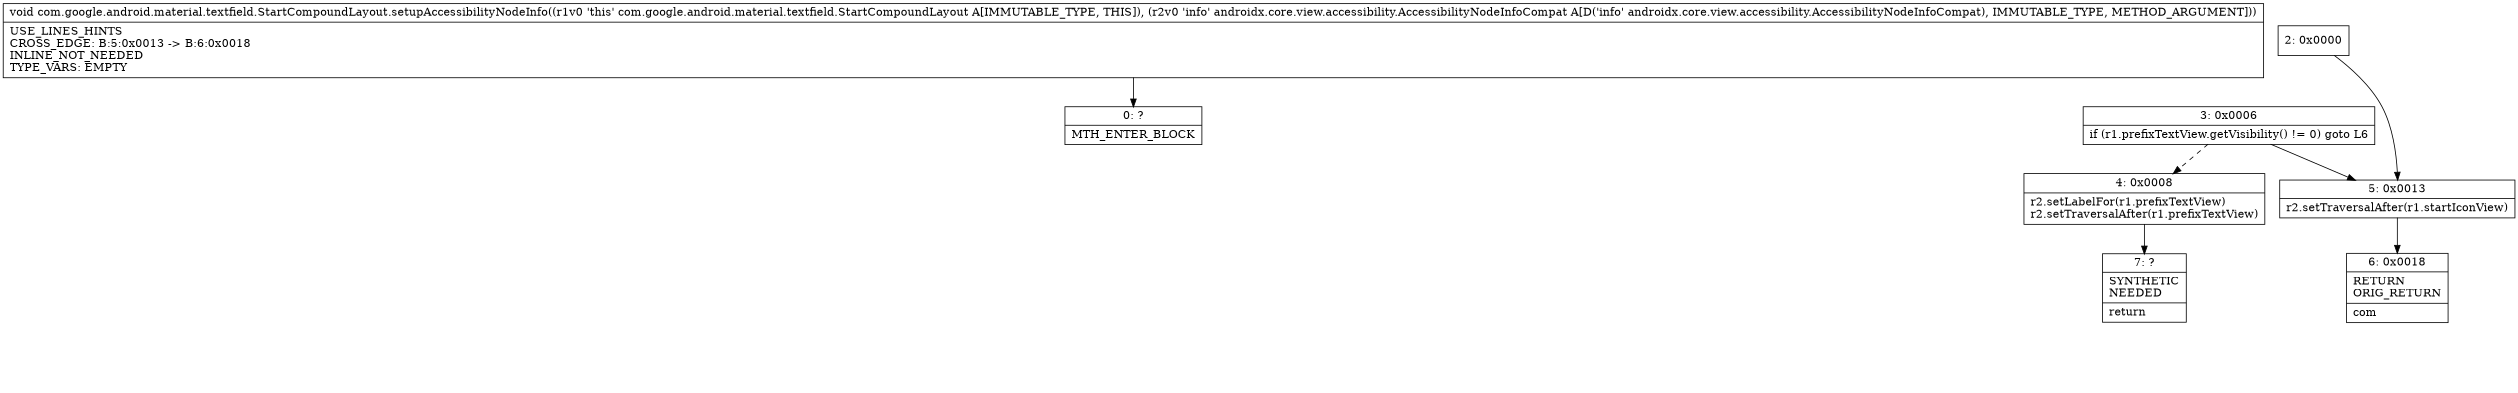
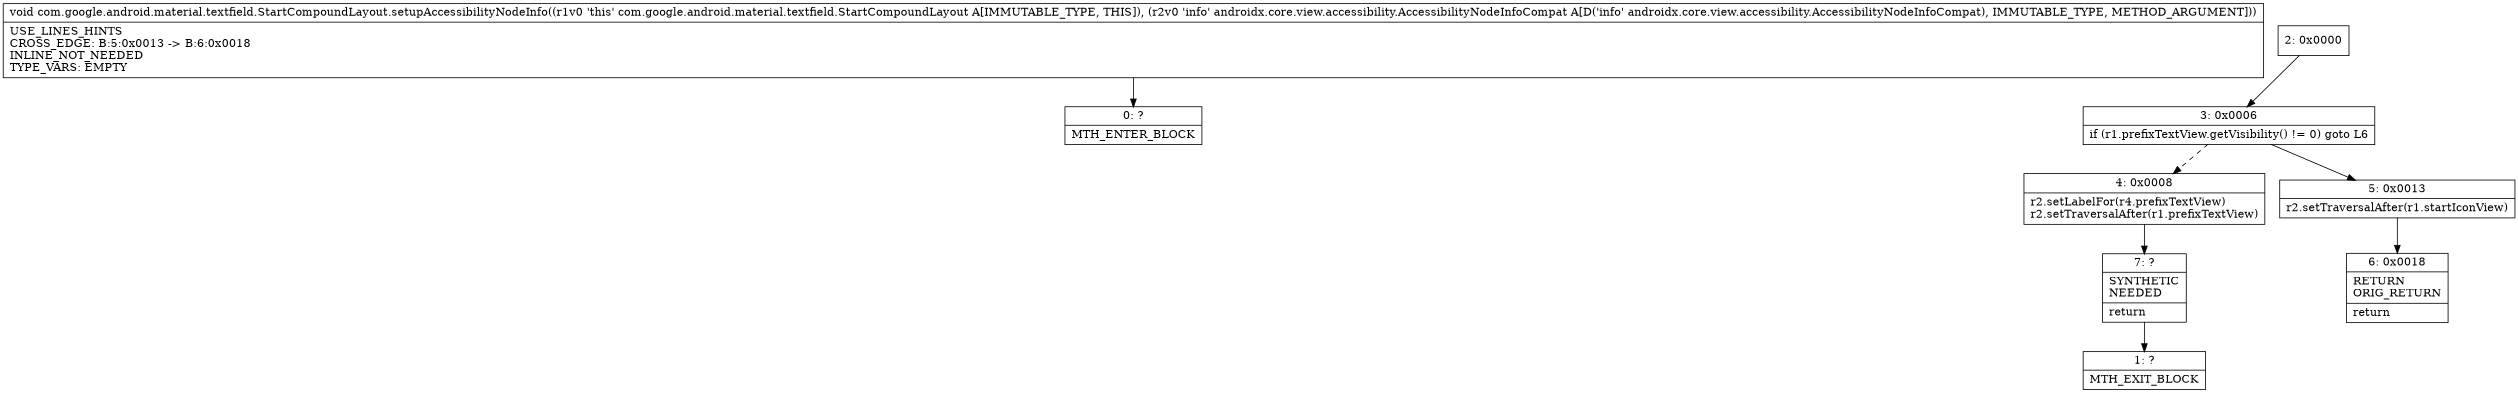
edge "2: 0x0000" -> "5: 0x0013": now "2: 0x0000" -> "3: 0x0006"
node "4: 0x0008": text "r2.setLabelFor(r1.prefixTextView)" -> "r2.setLabelFor(r4.prefixTextView)"
node "6: 0x0018": text "com" -> "return"
node "1: ?": added
